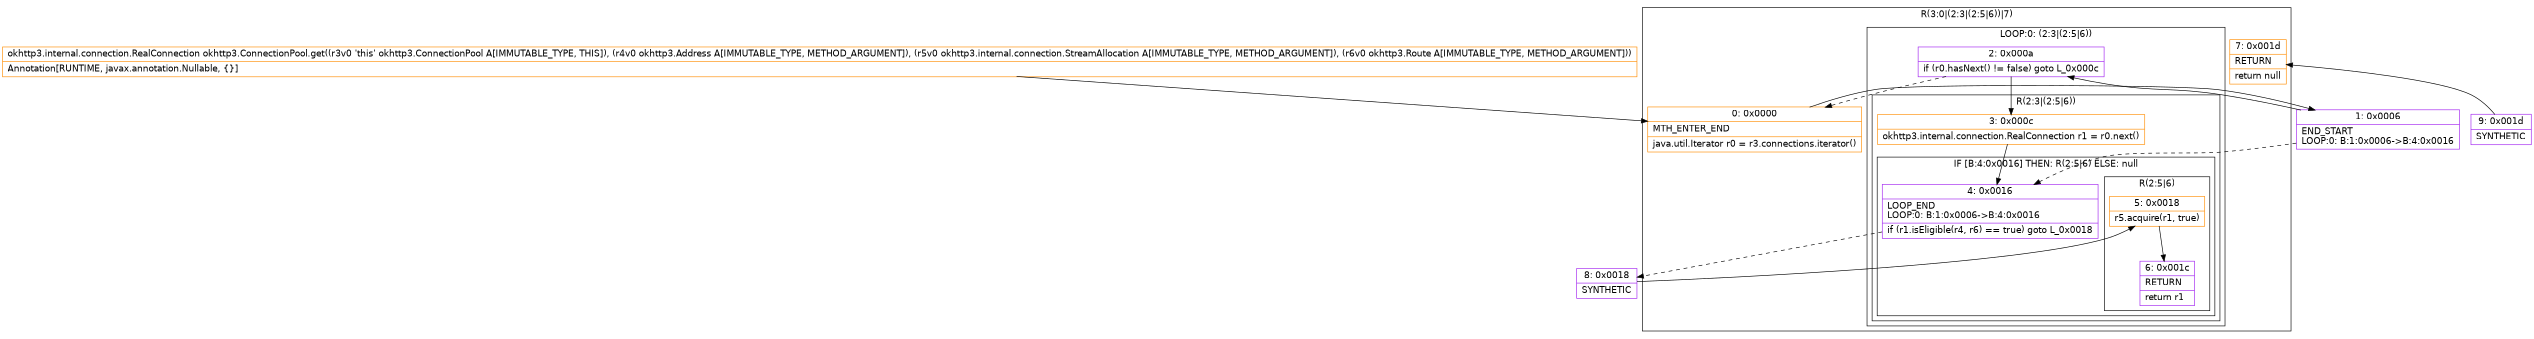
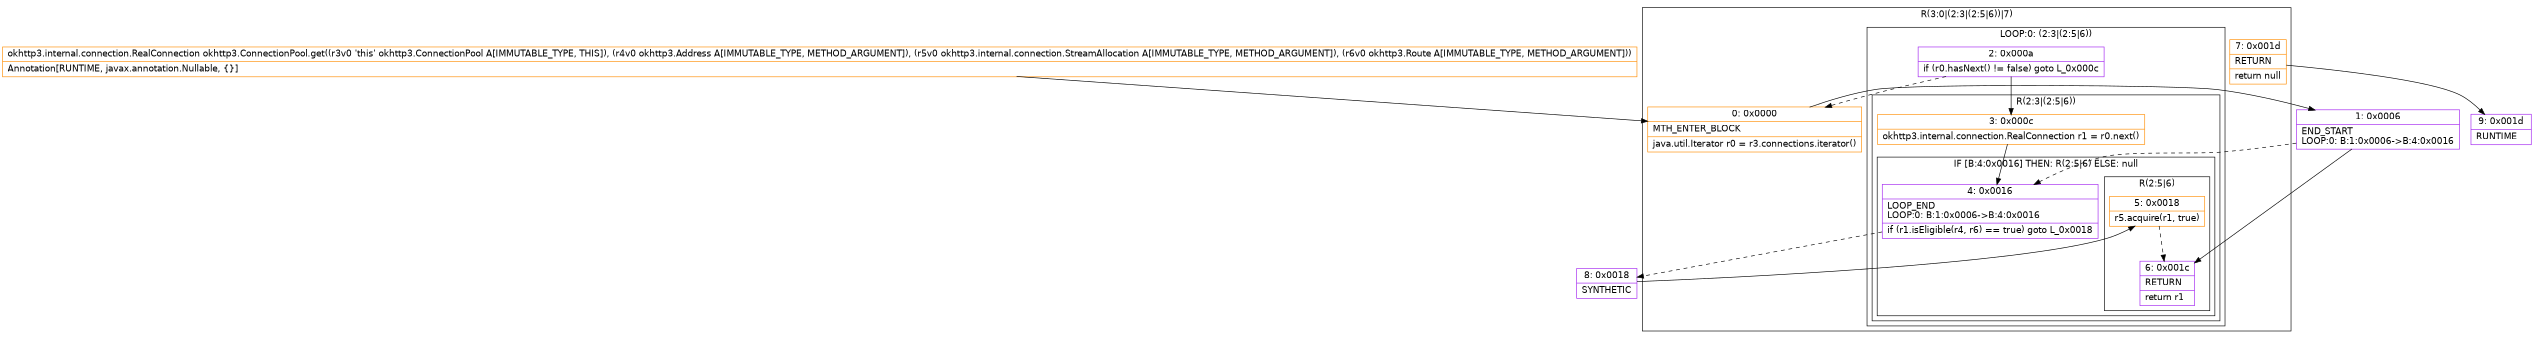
edge "9: 0x001d" -> "7: 0x001d": reversed
edge "1: 0x0006" -> "2: 0x000a": now "1: 0x0006" -> "6: 0x001c"
node "0: 0x0000": text "MTH_ENTER_END" -> "MTH_ENTER_BLOCK"
node "9: 0x001d": text "SYNTHETIC" -> "RUNTIME"
edge "5: 0x0018" -> "6: 0x001c": style solid -> dashed
